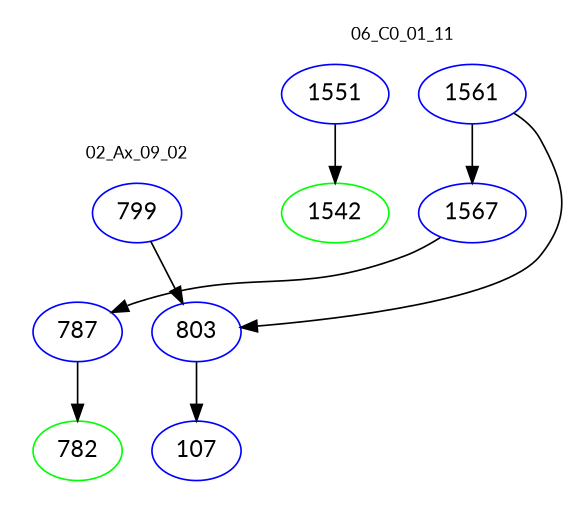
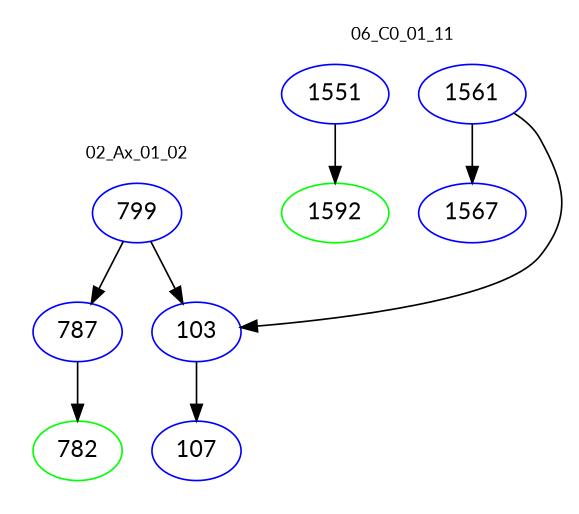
cluster "02_Ax_09_02": label "02_Ax_09_02" -> "02_Ax_01_02"
node "1542": label "1542" -> "1592"
edge "1567" -> "787": now "799" -> "787"
node "803": label "803" -> "103"
